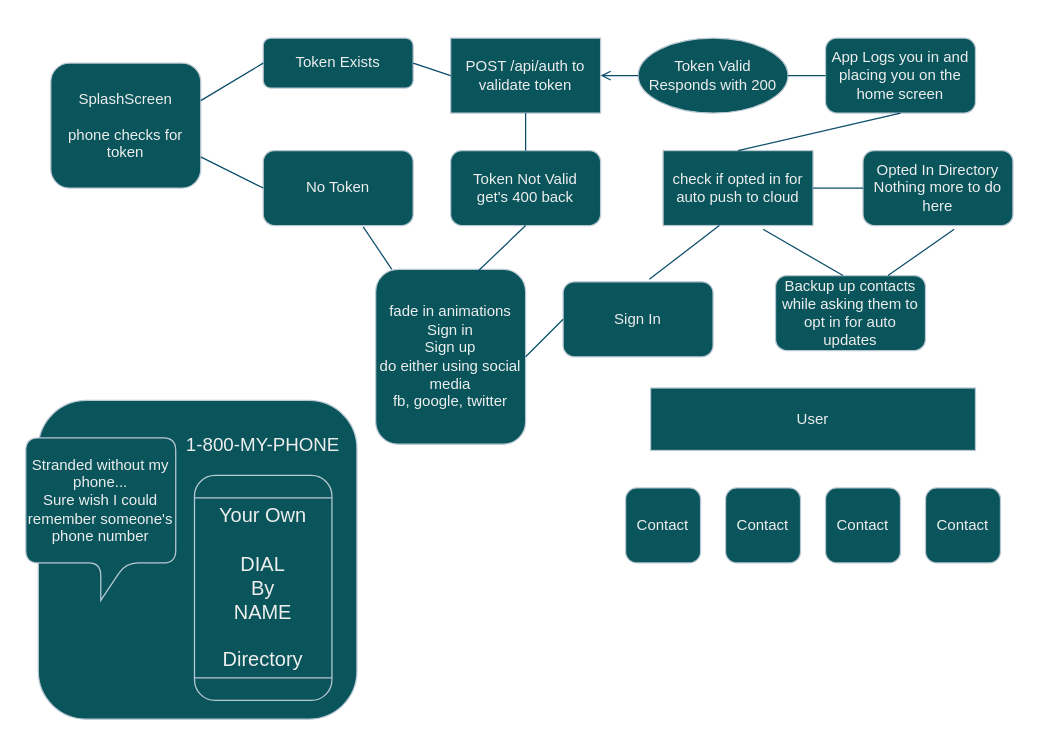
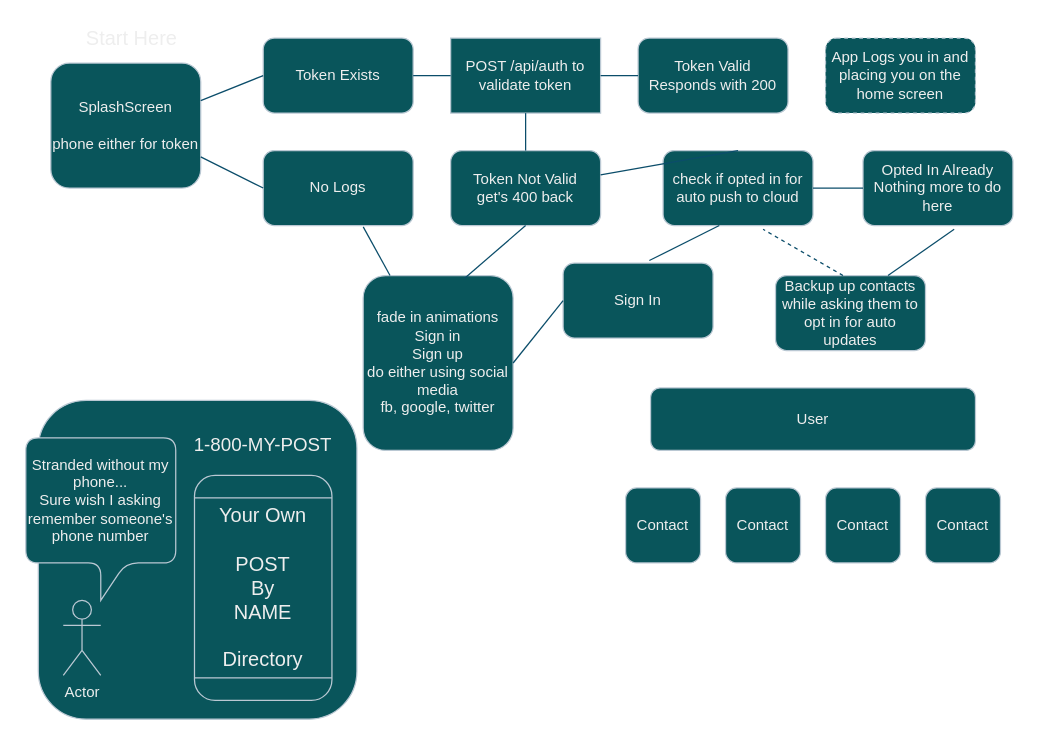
node "Start Here": added
node "Token Exists": size 150x50 -> 150x75
edge "Token Valid Responds with 200" -> "POST /api/auth to validate token": arrowhead open -> none
node "Token Valid Responds with 200": shape ellipse -> rounded rectangle
edge "Token Valid Responds with 200" -- "App Logs you in and placing you on the home screen": removed
node "App Logs you in and placing you on the home screen": style solid -> dashed
node "SplashScreen phone checks for token": label "SplashScreen phone checks for token" -> "SplashScreen phone either for token"
edge "App Logs you in and placing you on the home screen" -- "check if opted in for auto push to cloud": now "Token Not Valid get's 400 back" -- "check if opted in for auto push to cloud"
node "No Token": label "No Token" -> "No Logs"
node "check if opted in for auto push to cloud": shape rectangle -> rounded rectangle
node "Opted In Directory Nothing more to do here": label "Opted In Directory Nothing more to do here" -> "Opted In Already Nothing more to do here"
edge "check if opted in for auto push to cloud" -- "Backup up contacts while asking them to opt in for auto updates": style solid -> dashed
node "Sign In": moved (638, 319) -> (638, 301)
node "fade in animations Sign in Sign up do either using social media fb, google, twitter": moved (451, 357) -> (438, 363)
node "User": shape rectangle -> rounded rectangle
node "1-800-MY-PHONE": label "1-800-MY-PHONE" -> "1-800-MY-POST"
node "Stranded without my phone... Sure wish I could remember someone's phone number": label "Stranded without my phone... Sure wish I could remember someone's phone number" -> "Stranded without my phone... Sure wish I asking remember someone's phone number"
node "Your Own DIAL By NAME Directory": label "Your Own DIAL By NAME Directory" -> "Your Own POST By NAME Directory"
node "Actor": added
